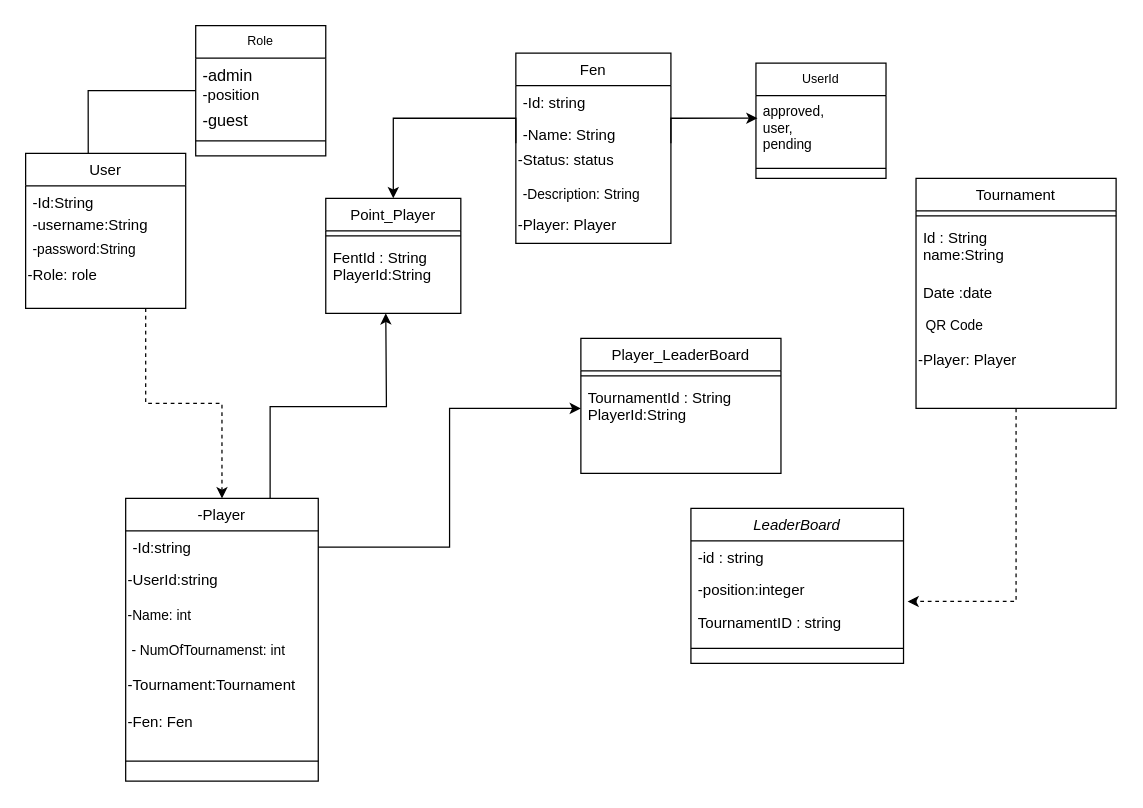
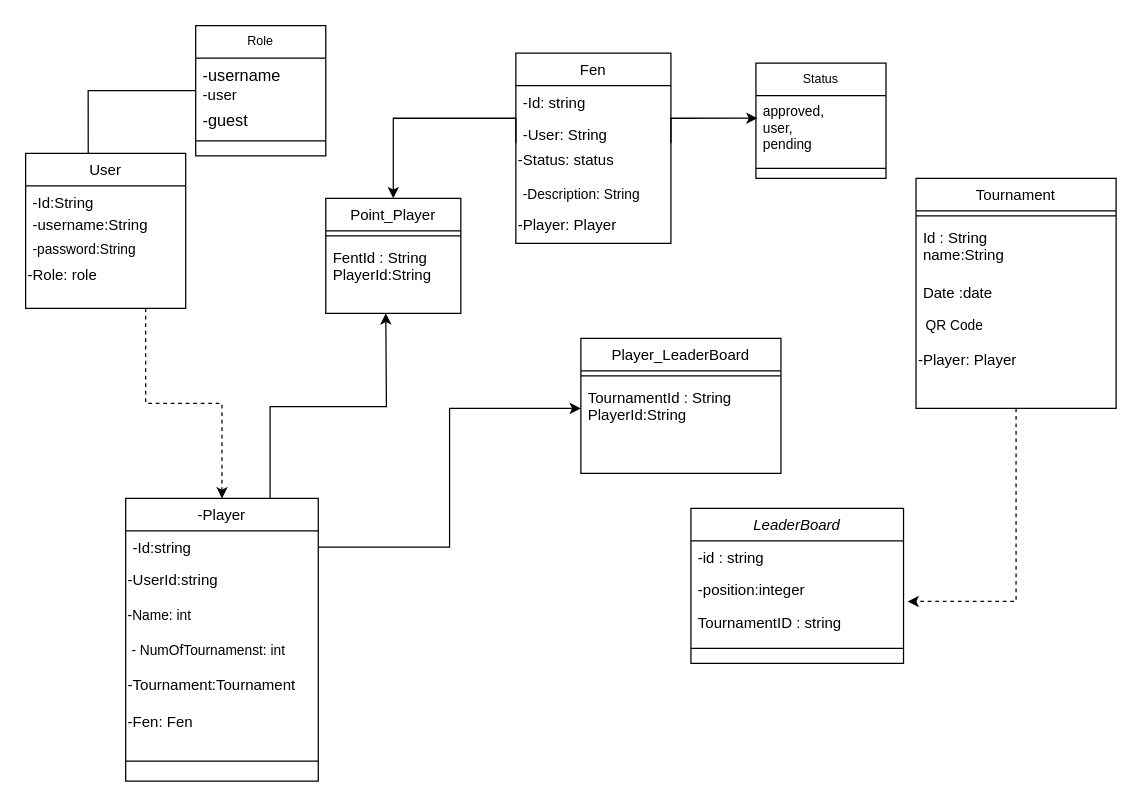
node "-admin": label "-admin" -> "-username"
node "UserId": label "UserId" -> "Status"
node "-position": label "-position" -> "-user"
node "-Name: String": label "-Name: String" -> "-User: String"
